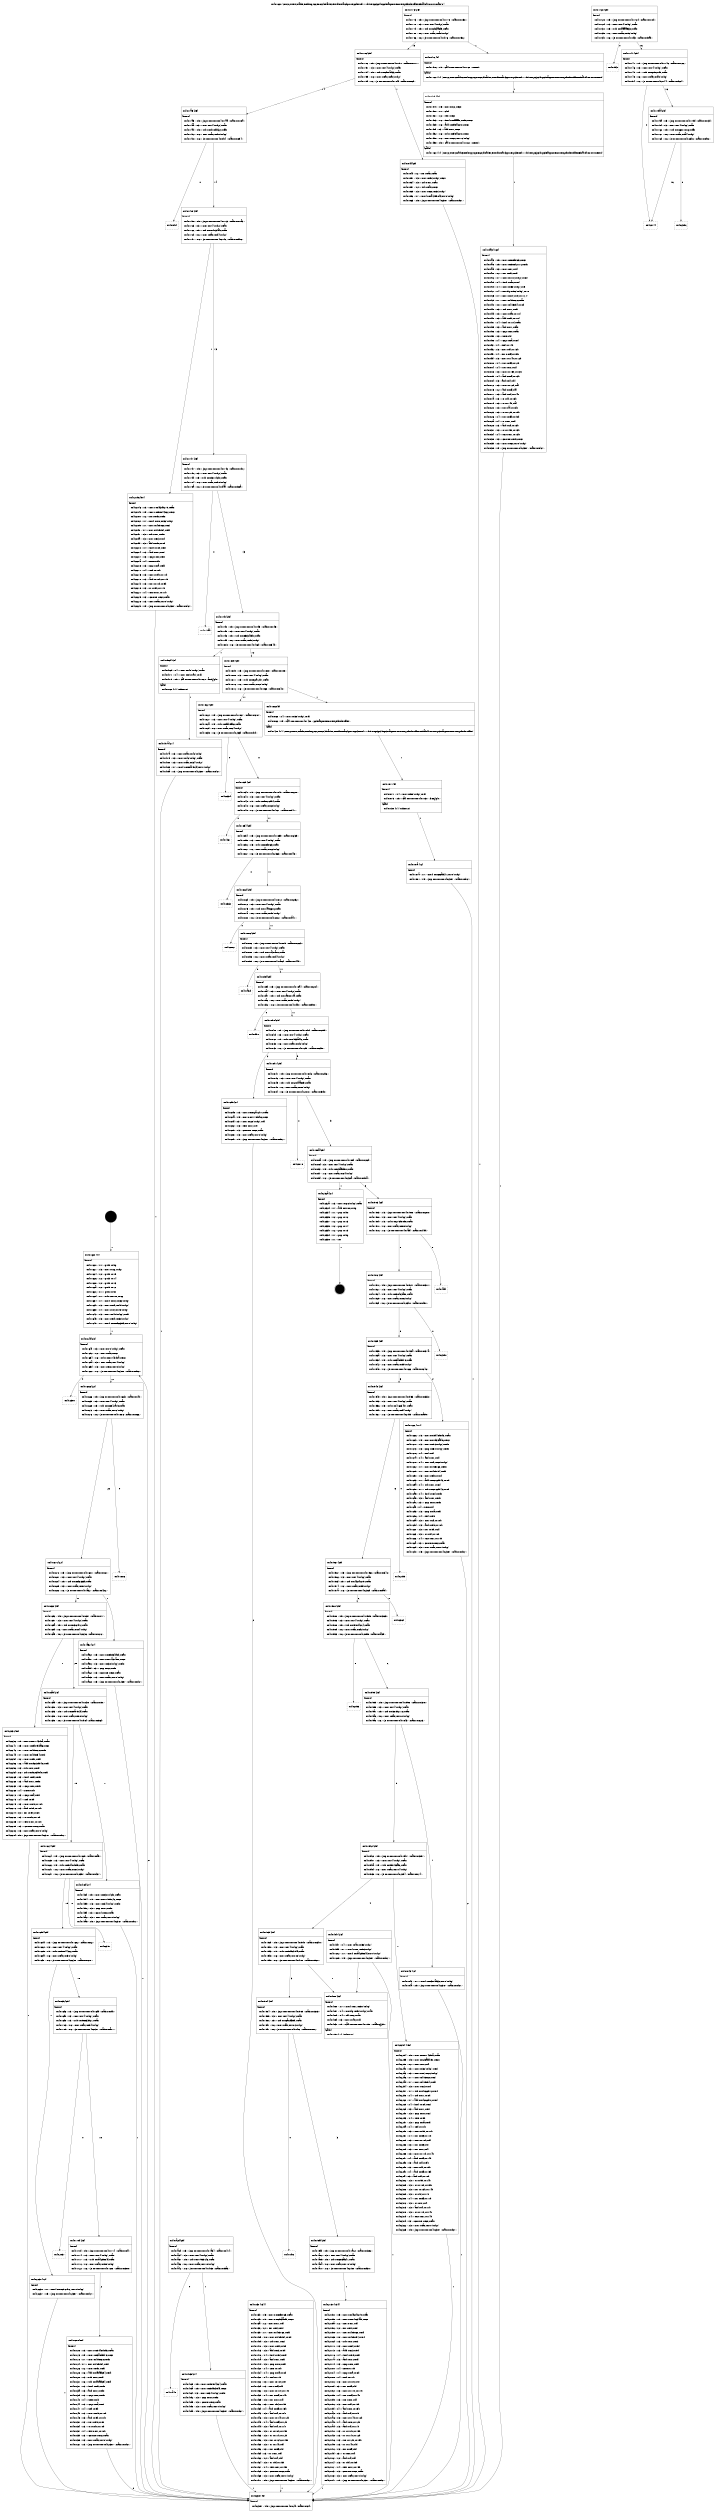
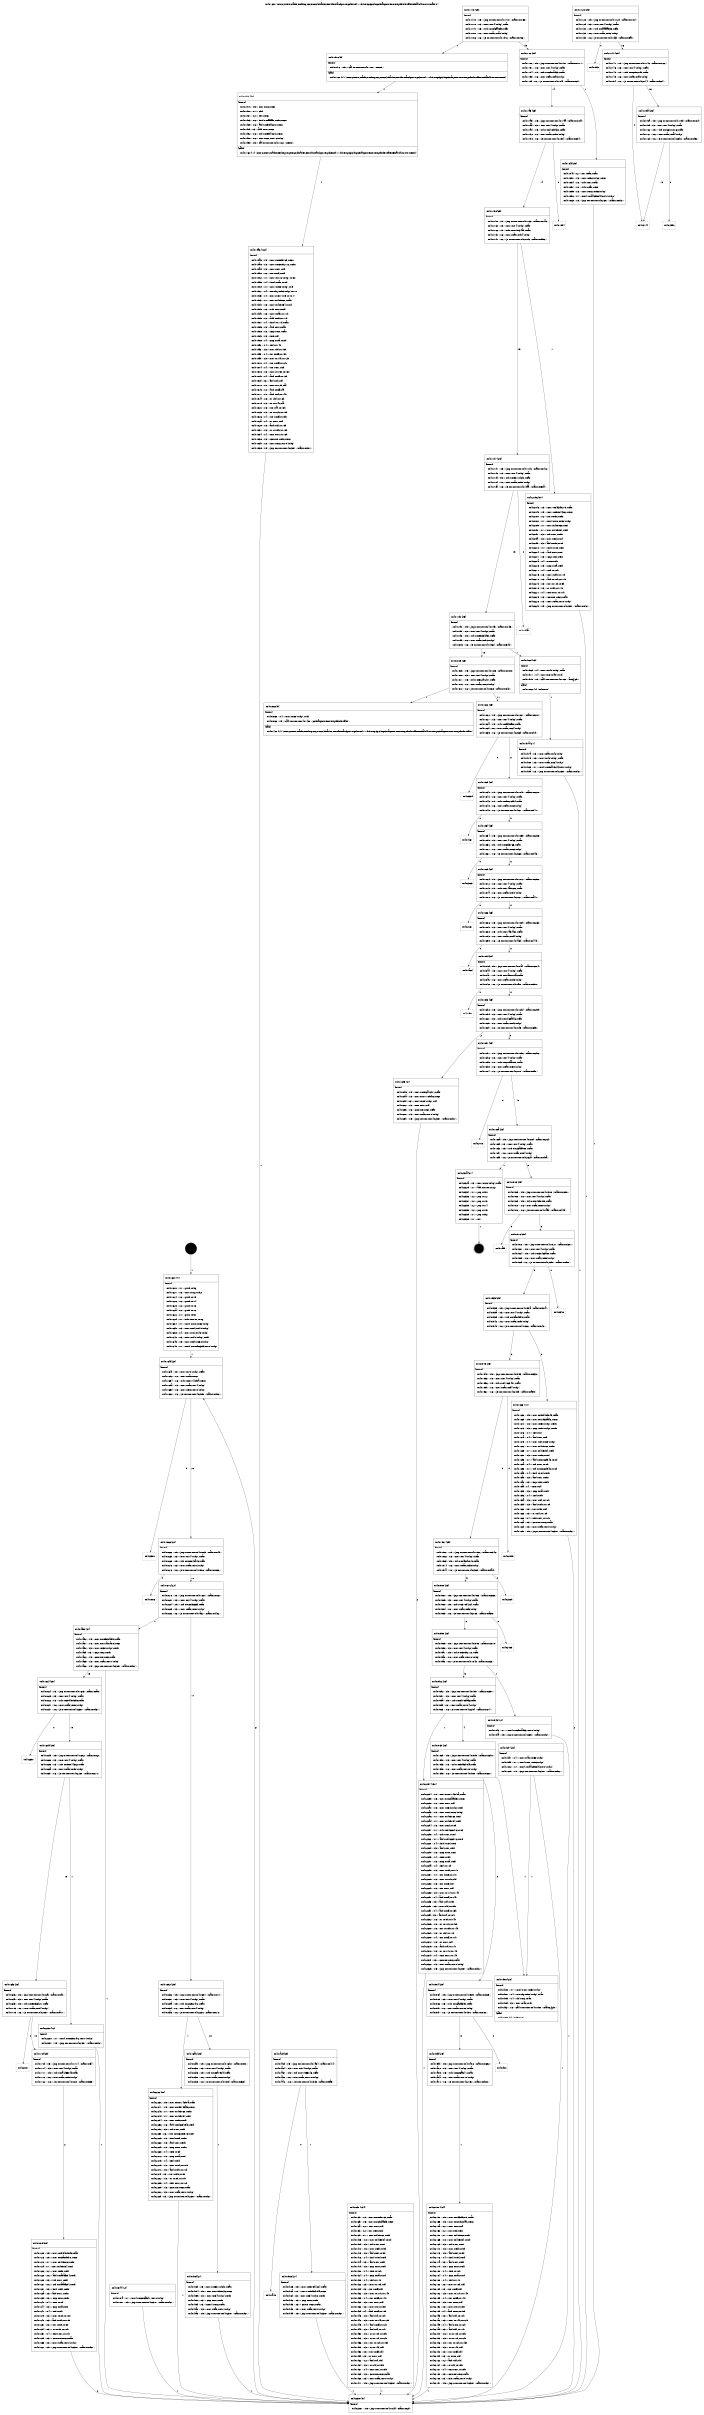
node "0x401e71 [9]": removed
edge "0x4016ab [25]" -> "0x4016c4 [25]": now "0x401a52 [27]" -> "0x4016c4 [25]"
